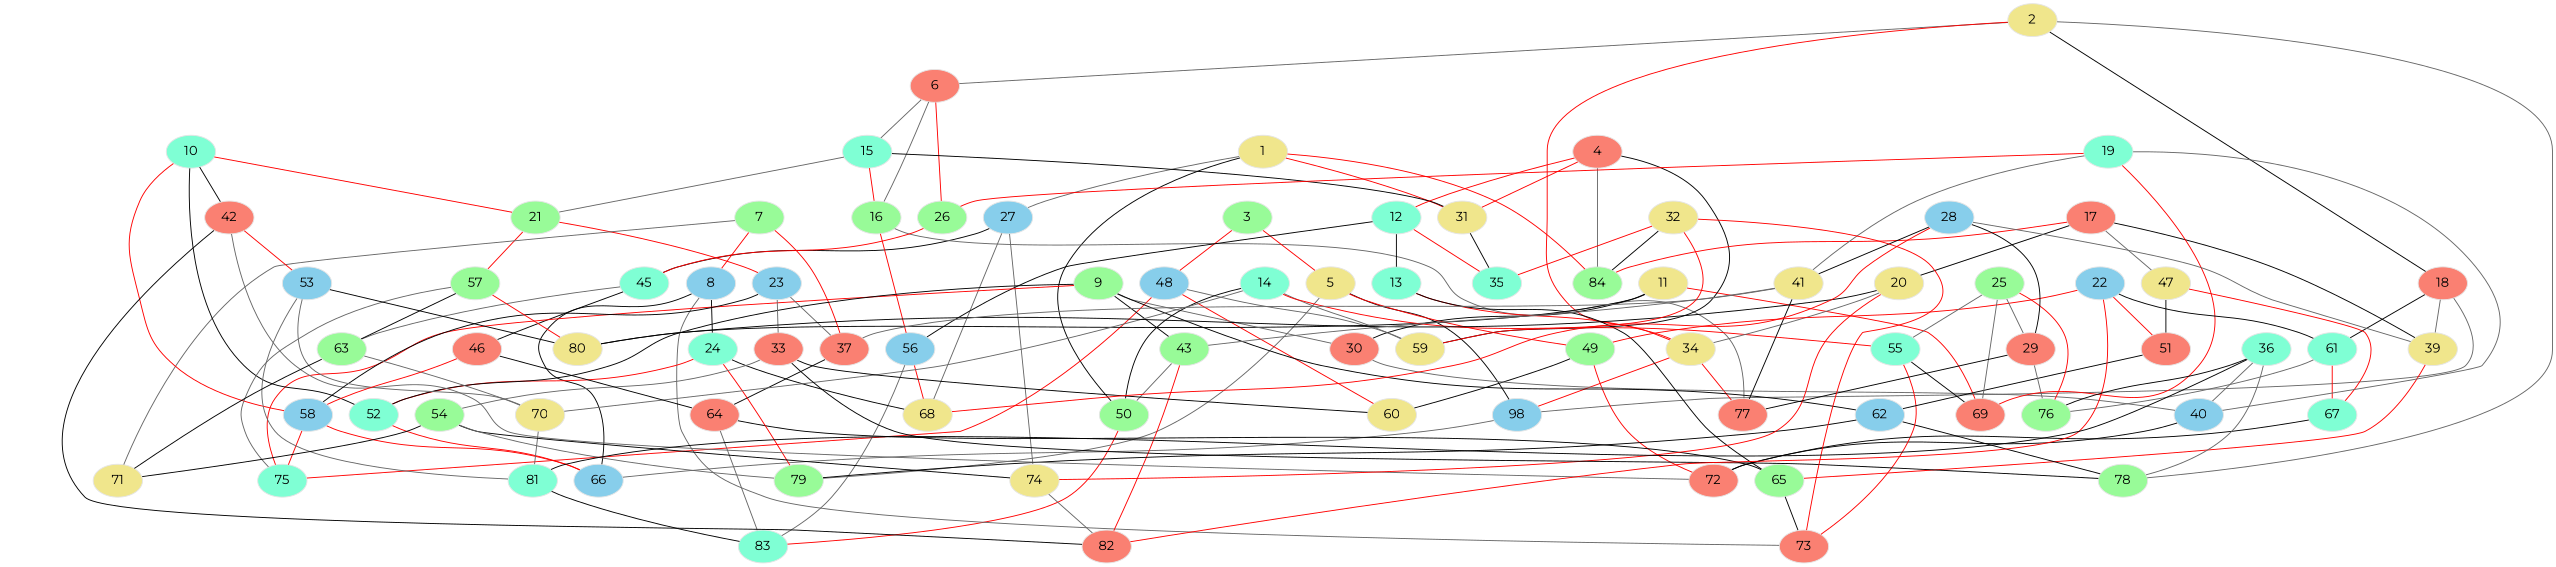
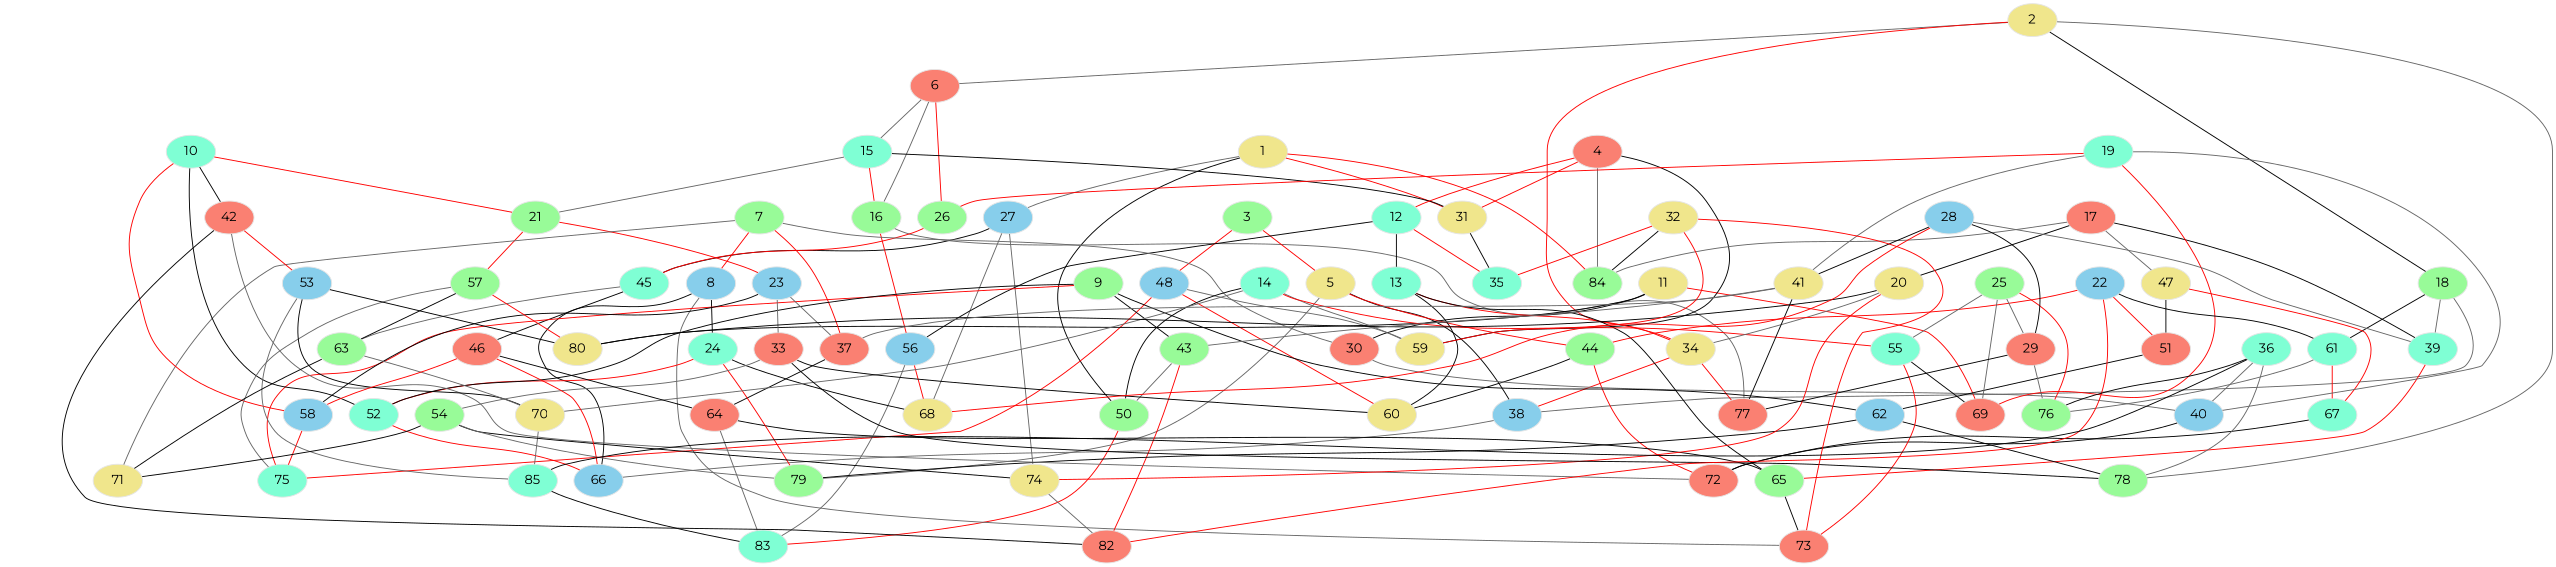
edge "17" -- "84": color red -> gray40
node "18": fillcolor salmon -> palegreen
edge "9" -- "30": now "7" -- "30"
node "49": label "49" -> "44"
node "39": fillcolor khaki -> aquamarine
edge "13" -- "60": added
edge "53" -- "70": color gray40 -> black
node "98": label "98" -> "38"
edge "58" -- "66": now "46" -- "66"
node "81": label "81" -> "85"
